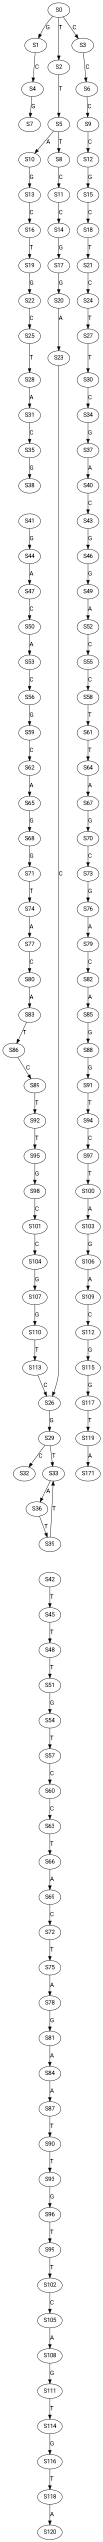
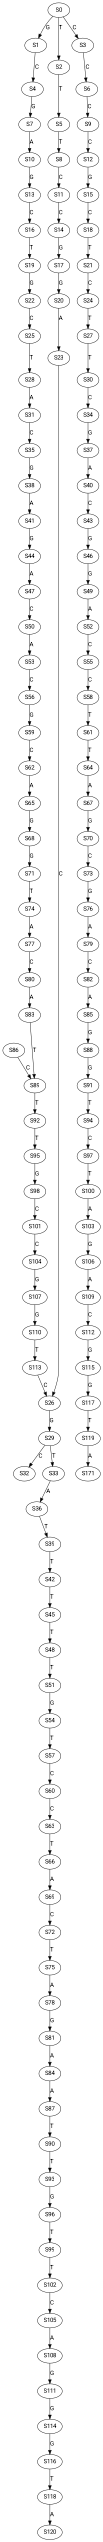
edge "S5" -> "S10": now "S7" -> "S10"
edge "S38" -> "S41": added, label "A"
edge "S83" -> "S86": now "S83" -> "S89"
edge "S39" -> "S33": now "S39" -> "S42"
edge "S111" -> "S114": label "T" -> "G"
